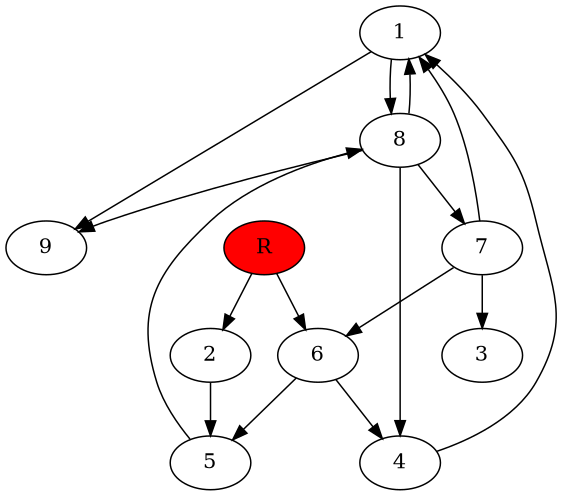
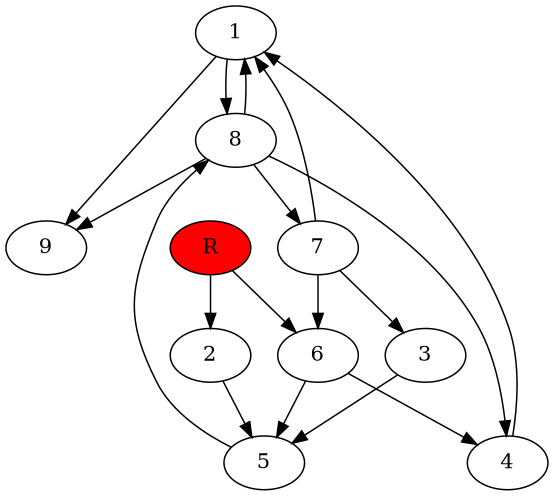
edge "3" -> "5": added
